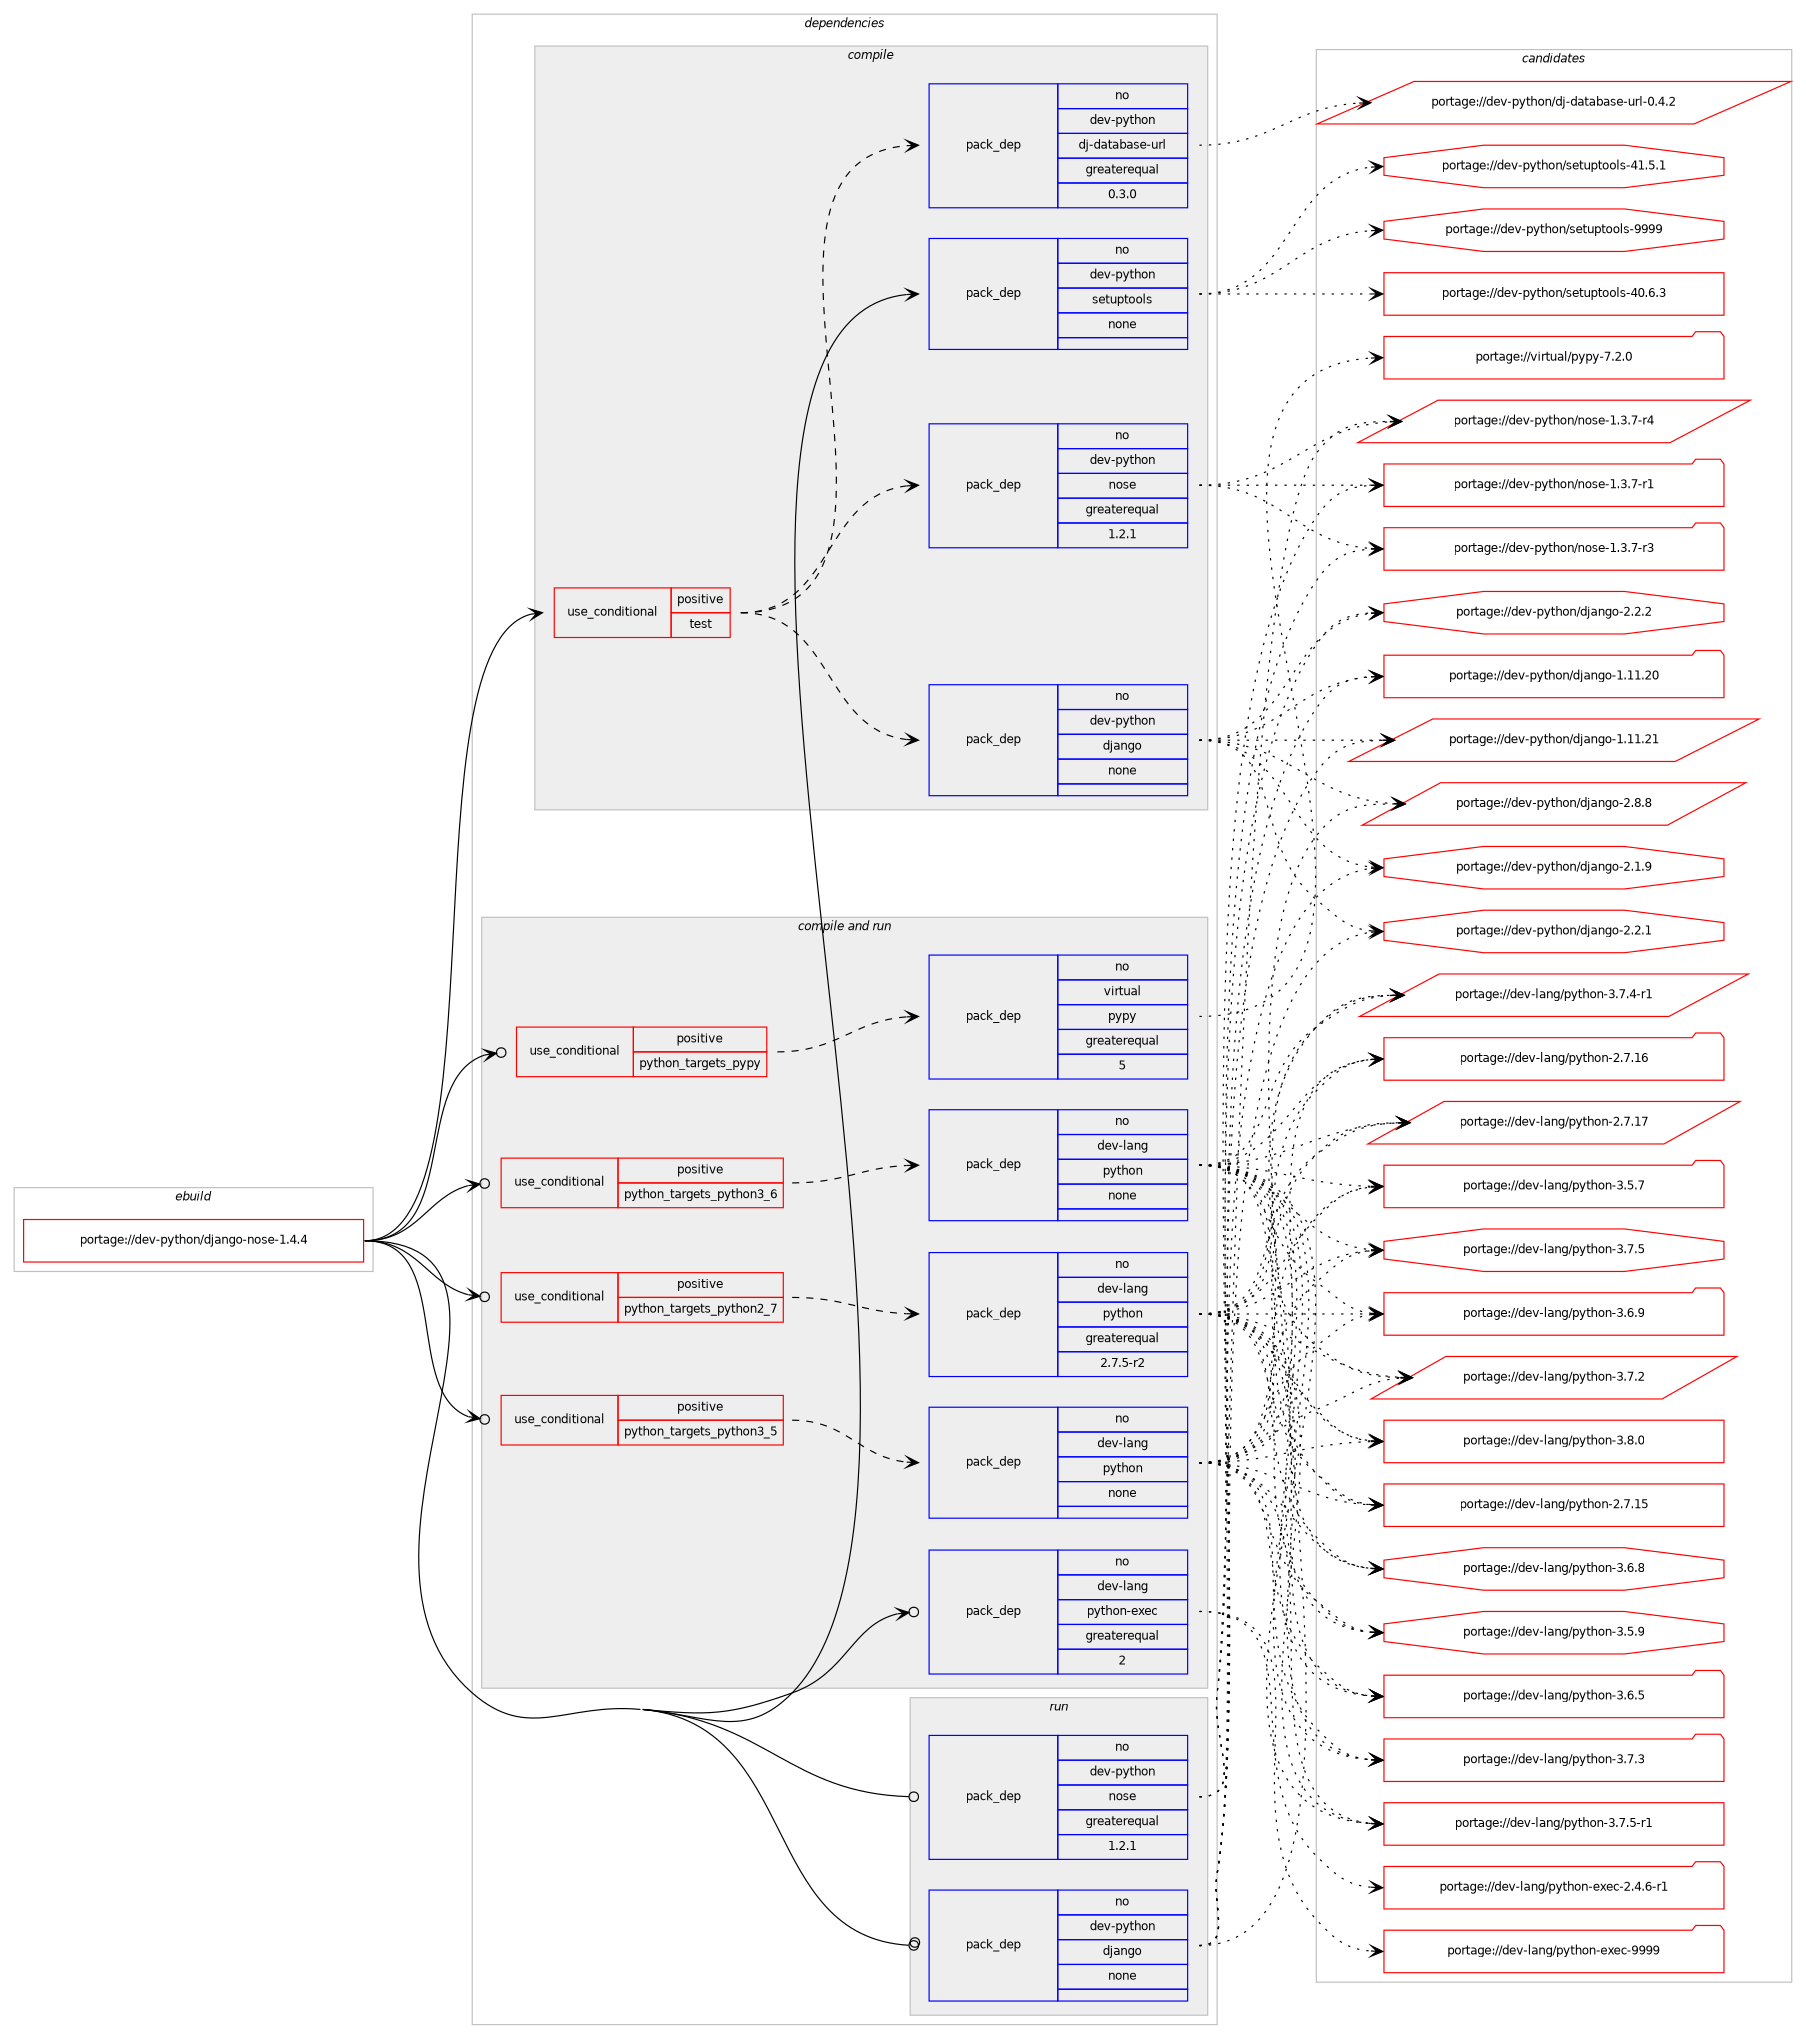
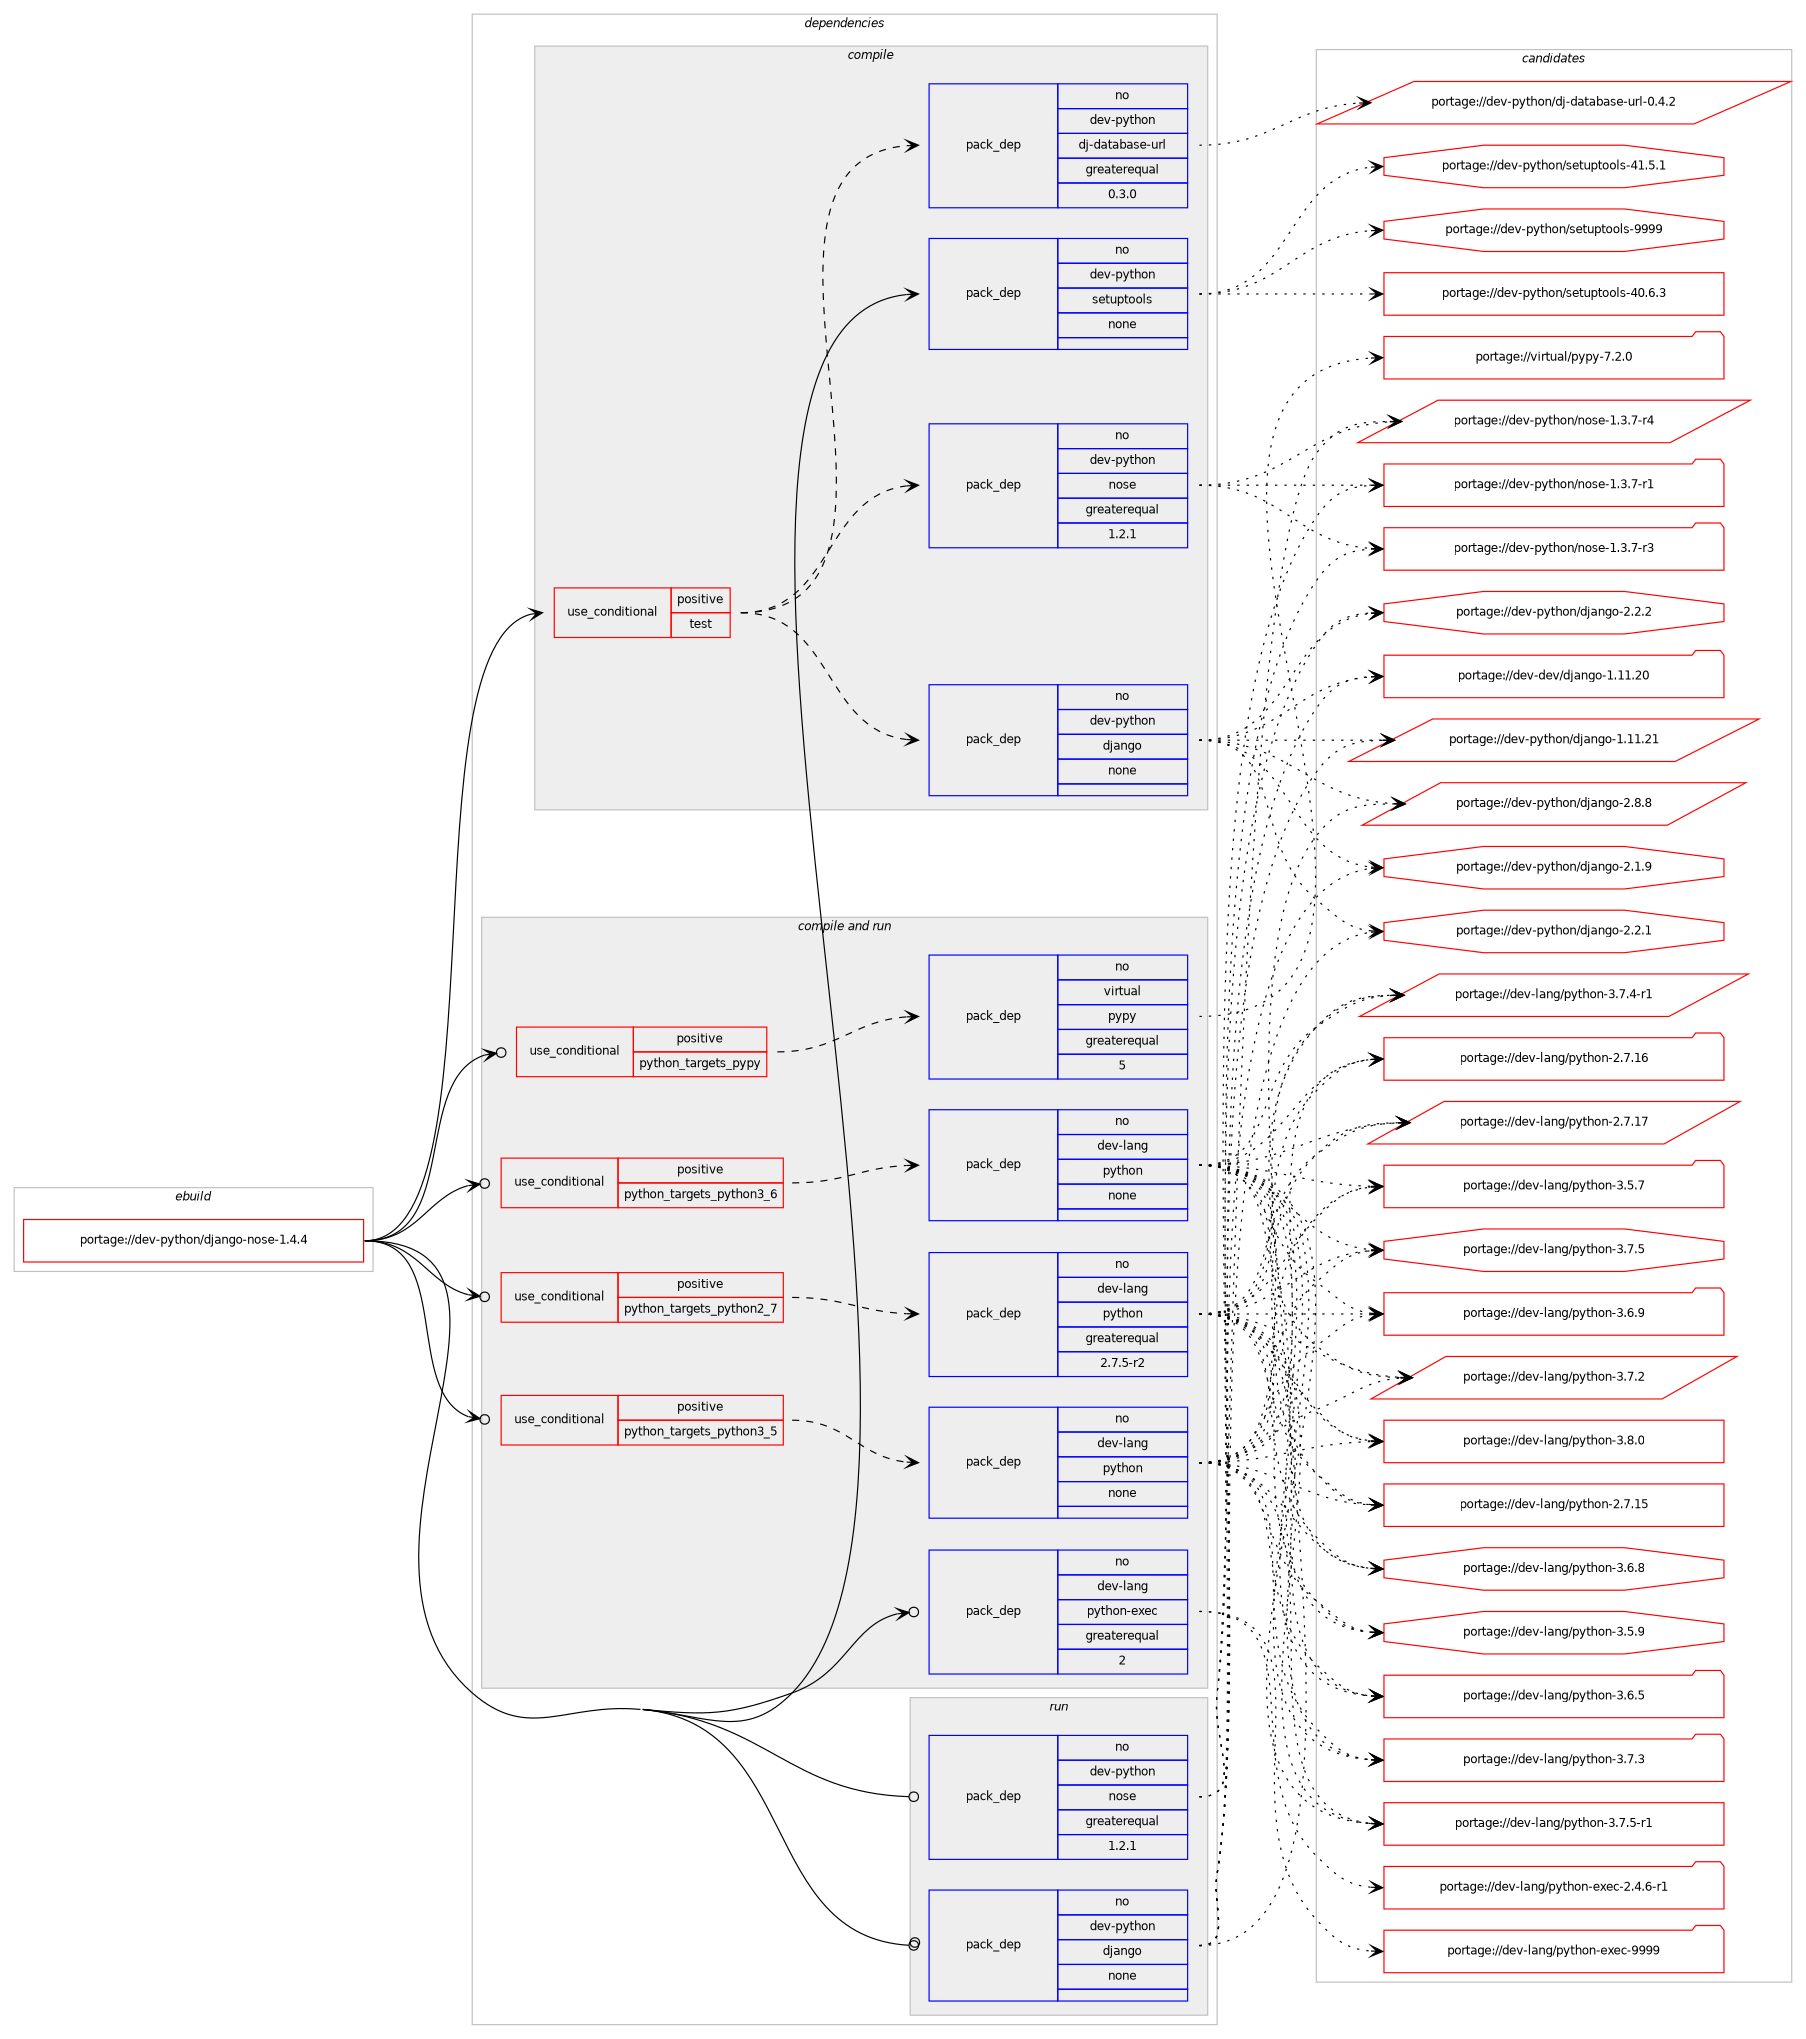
node "portage://dev-python/django-1.11.20": label "portage://dev-python/django-1.11.20" -> "portage://dev-dev/django-1.11.20"
